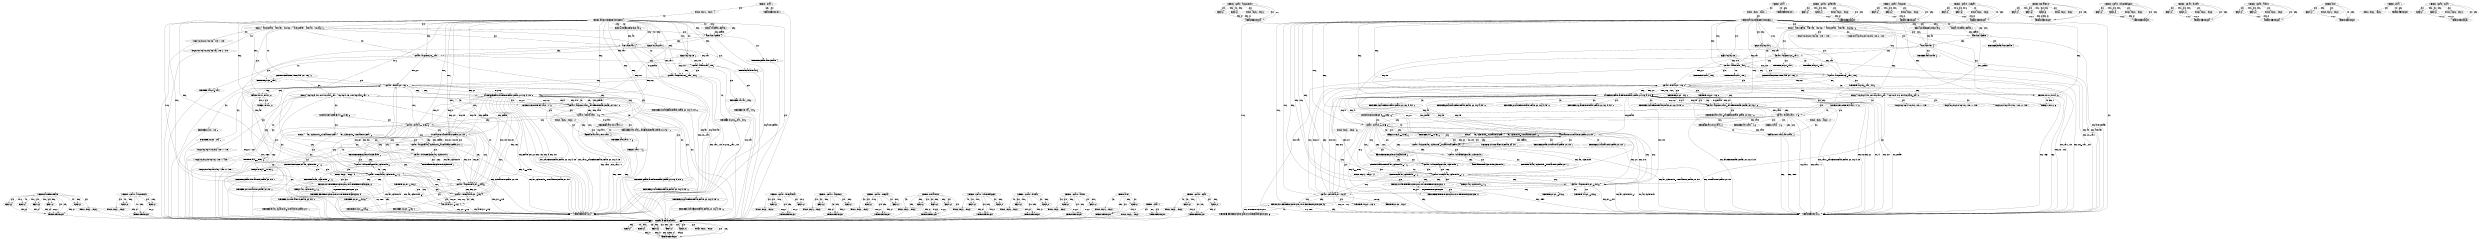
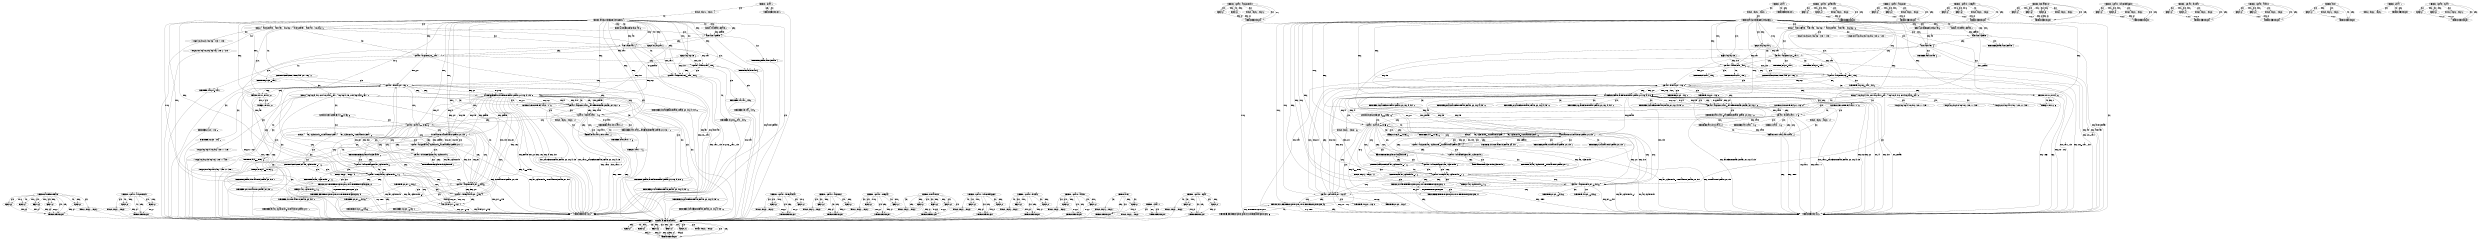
node "(CONTROL_STRUCTURE,IF,if (pos > stop))": added
edge "(<operator>.lessEqualsThan,pos <= stop)" -> "(IDENTIFIER,stop,pos <= stop)": label "AST: " -> "FORMAT: "
edge "(assert,assert(pos <= stop))" -> "(<operator>.lessEqualsThan,pos <= stop)": removed, label "AST:"
